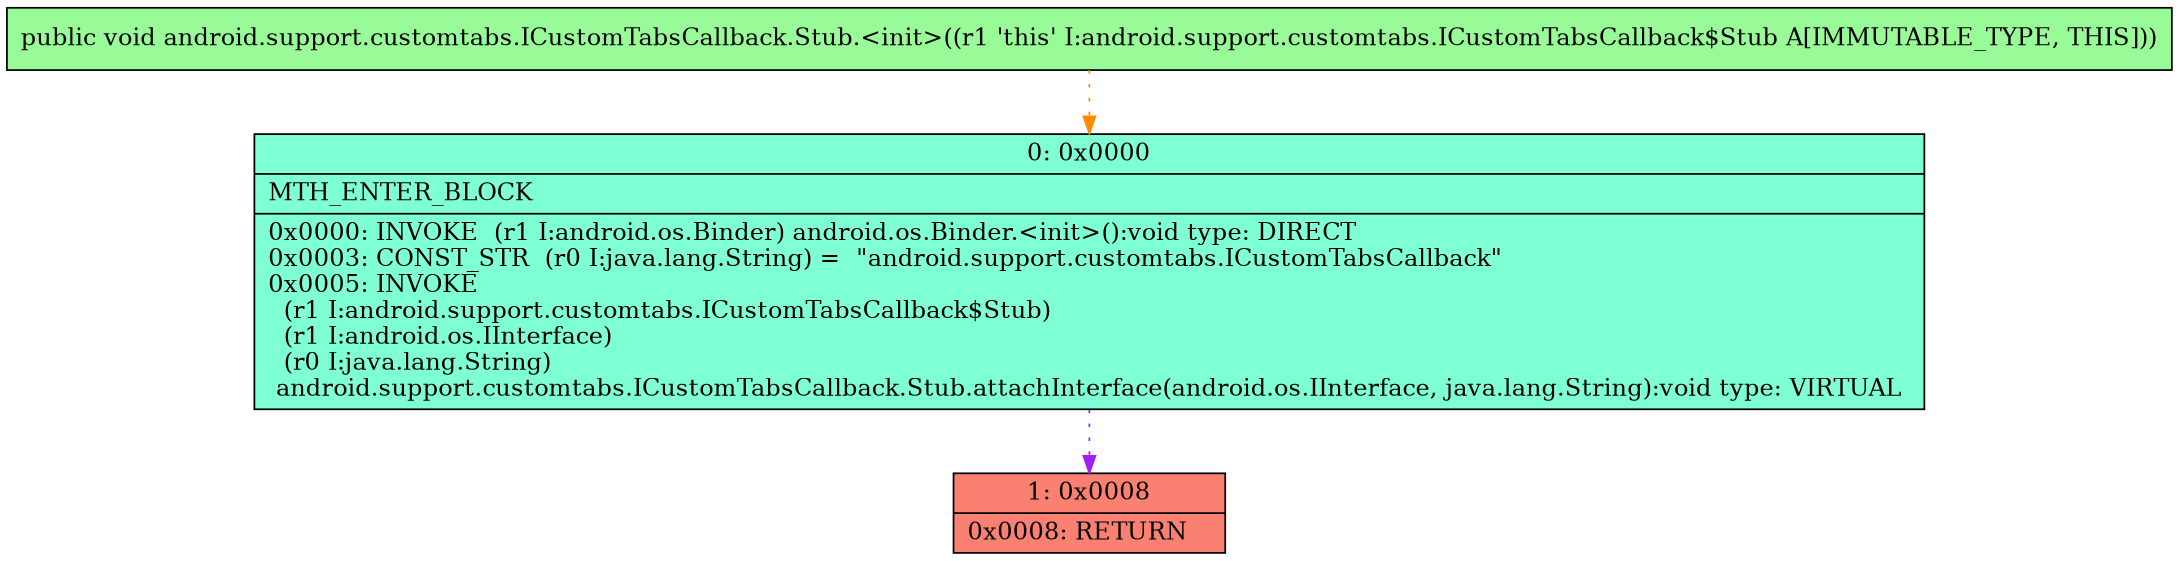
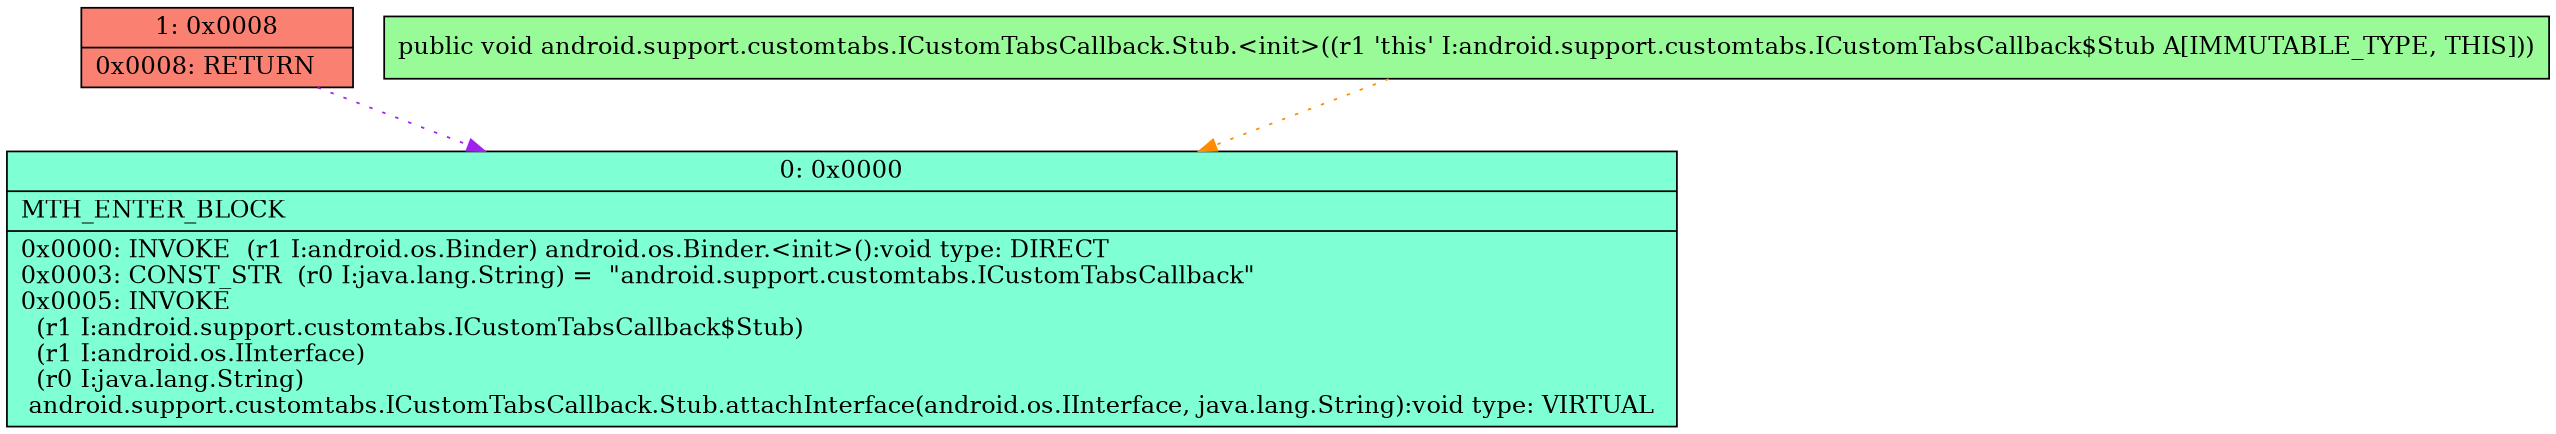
edge "0: 0x0000" -> "1: 0x0008": reversed
